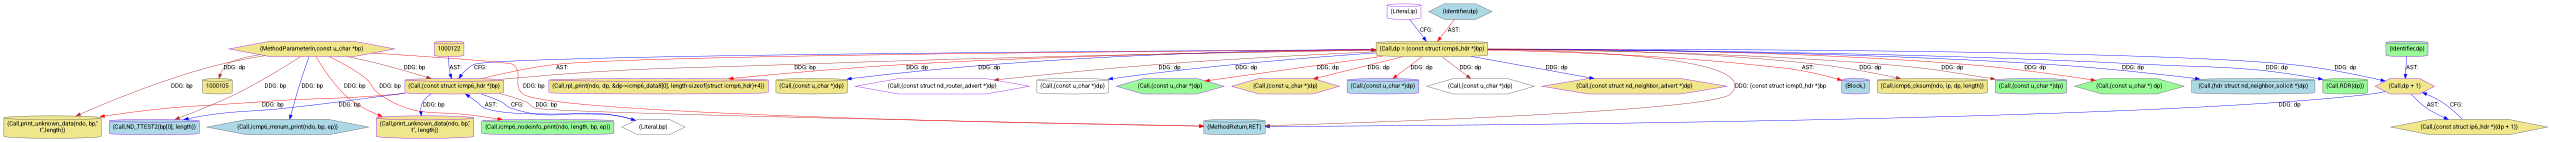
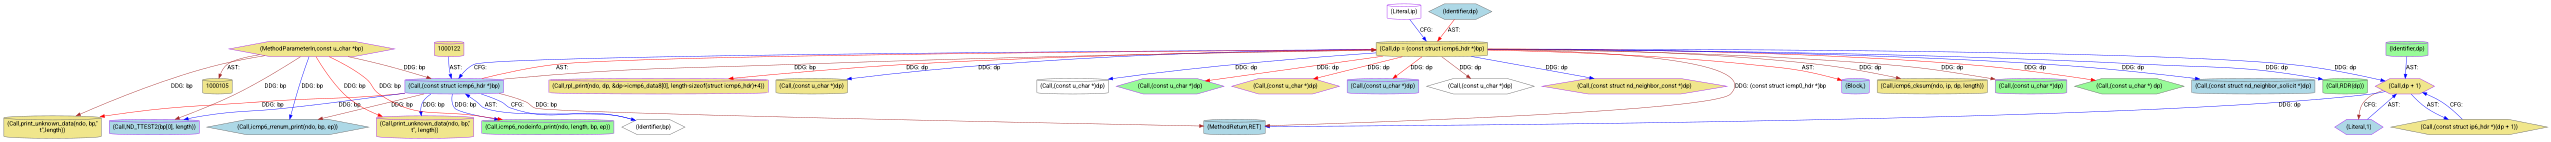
edge "(MethodParameterIn,const u_char *bp)" -> "1000105": label "DDG: dp" -> "AST: "
node "(Call,(const struct icmp6_hdr *)bp)": fillcolor khaki -> lightblue
node "(Call,(const struct nd_router_advert *)dp)": removed
node "(Call,(const struct nd_neighbor_advert *)dp)": label "(Call,(const struct nd_neighbor_advert *)dp)" -> "(Call,(const struct nd_neighbor_const *)dp)"
node "(Call,(hdr struct nd_neighbor_solicit *)dp)": label "(Call,(hdr struct nd_neighbor_solicit *)dp)" -> "(Call,(const struct nd_neighbor_solicit *)dp)"
edge "(Call,(const struct icmp6_hdr *)bp)" -> "(Call,icmp6_rrenum_print(ndo, bp, ep))": added, label "DDG: bp"
edge "(Call,(const struct icmp6_hdr *)bp)" -> "(Call,icmp6_nodeinfo_print(ndo, length, bp, ep))": added, label "DDG: bp"
edge "(MethodParameterIn,const u_char *bp)" -> "(MethodReturn,RET)": removed, label "DDG: bp"
node "(Literal,bp)": label "(Literal,bp)" -> "(Identifier,bp)"
node "(Literal,1)": added
